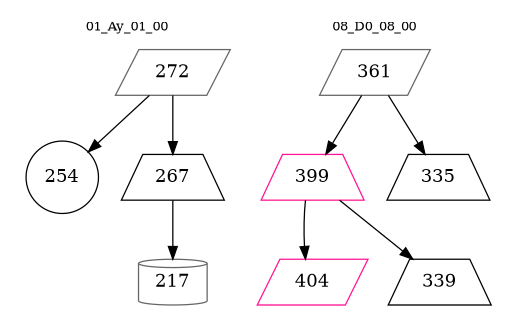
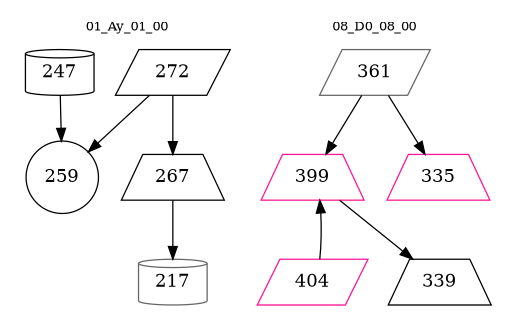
node "247": added
node "272": color gray40 -> black
node "254": label "254" -> "259"
node "335": color black -> deeppink
edge "399" -> "404": reversed
